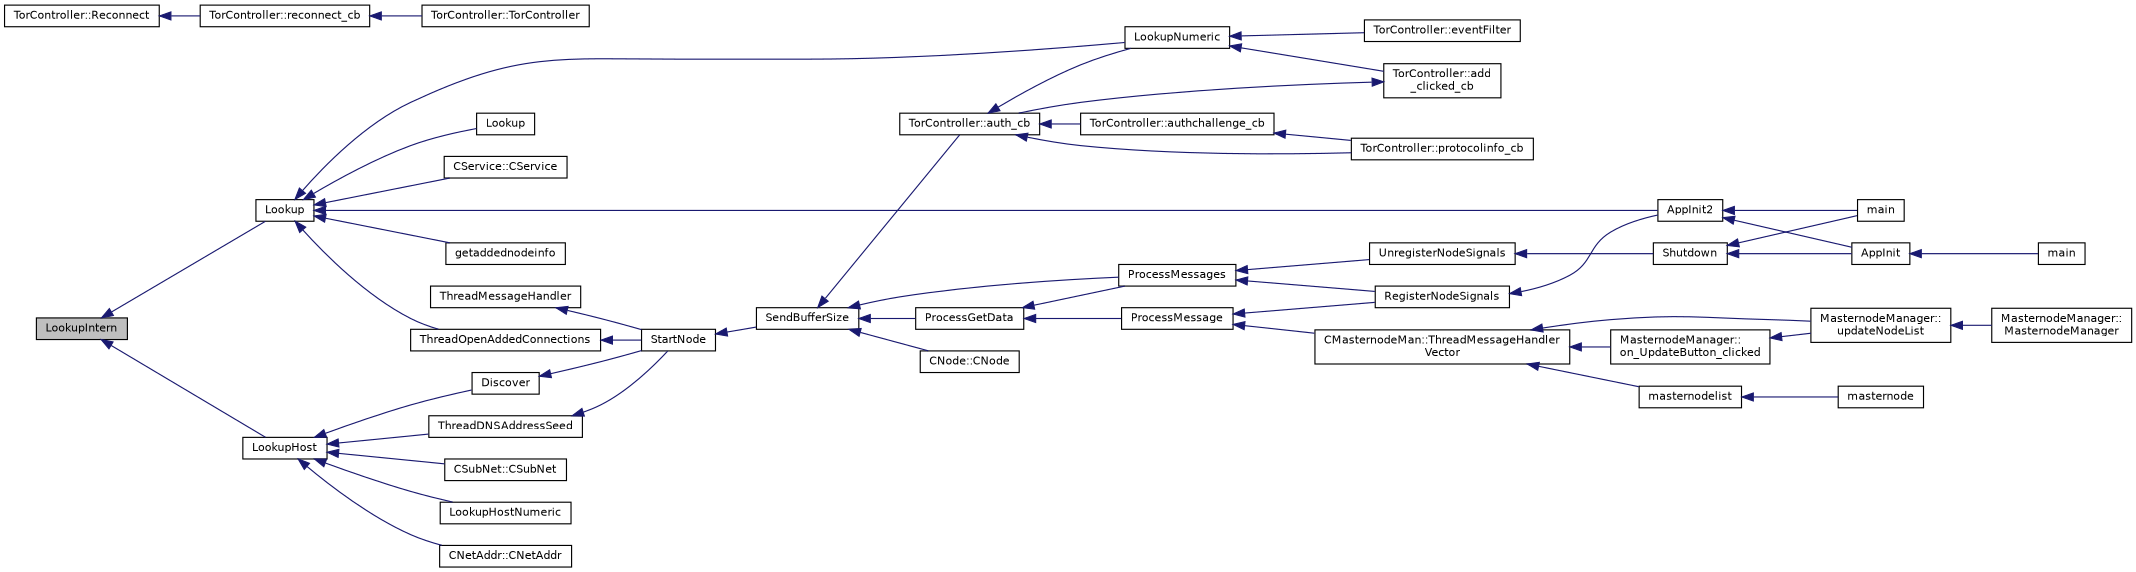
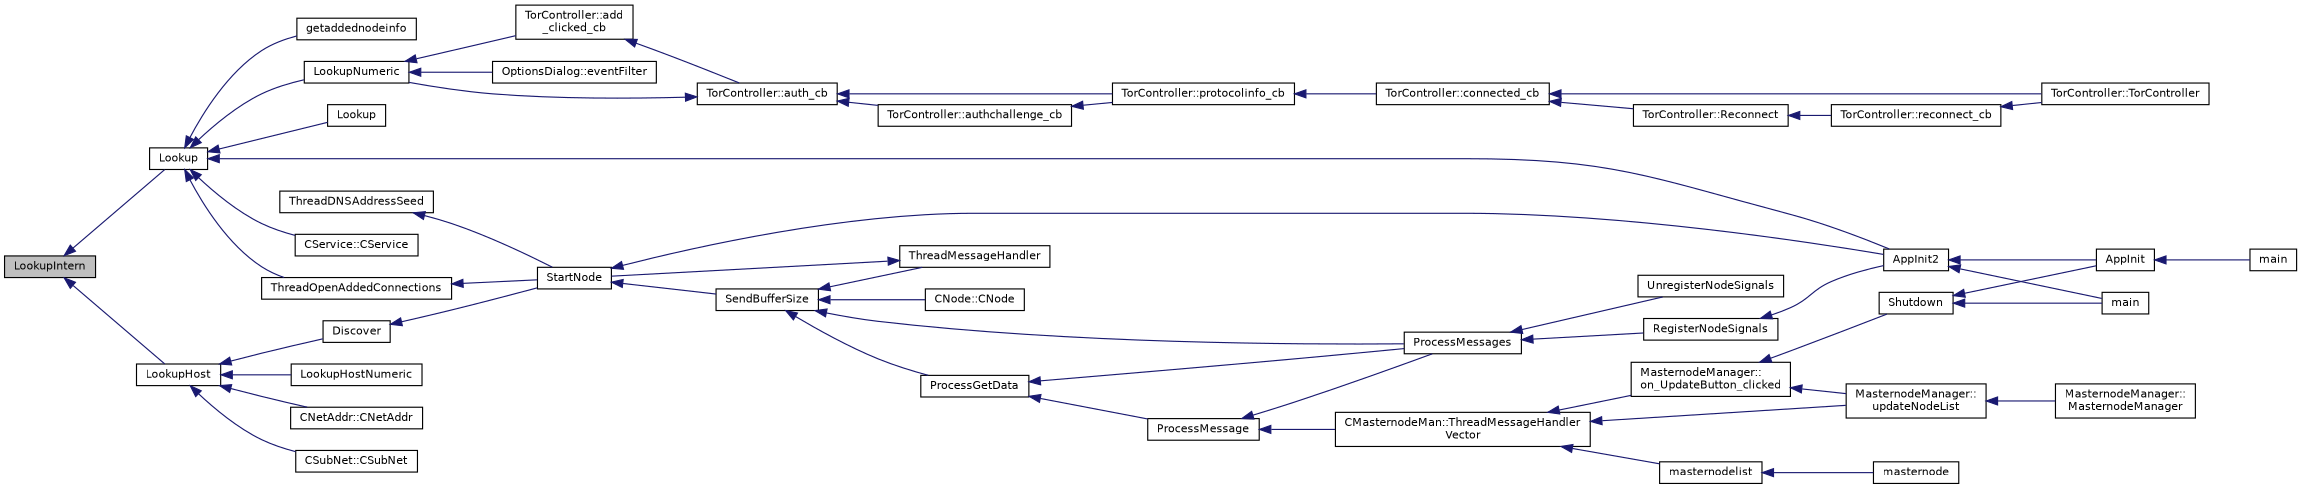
node "TorController::eventFilter": label "TorController::eventFilter" -> "OptionsDialog::eventFilter"
node "TorController::connected_cb": added
edge "AppInit2" -> "StartNode": added
edge "TorController::auth_cb" -> "SendBufferSize": now "ThreadMessageHandler" -> "SendBufferSize"
edge "Shutdown" -> "UnregisterNodeSignals": now "Shutdown" -> "MasternodeManager:: on_UpdateButton_clicked"
edge "RegisterNodeSignals" -> "ProcessMessage": now "ProcessMessages" -> "ProcessMessage"
edge "ThreadDNSAddressSeed" -> "LookupHost": removed
